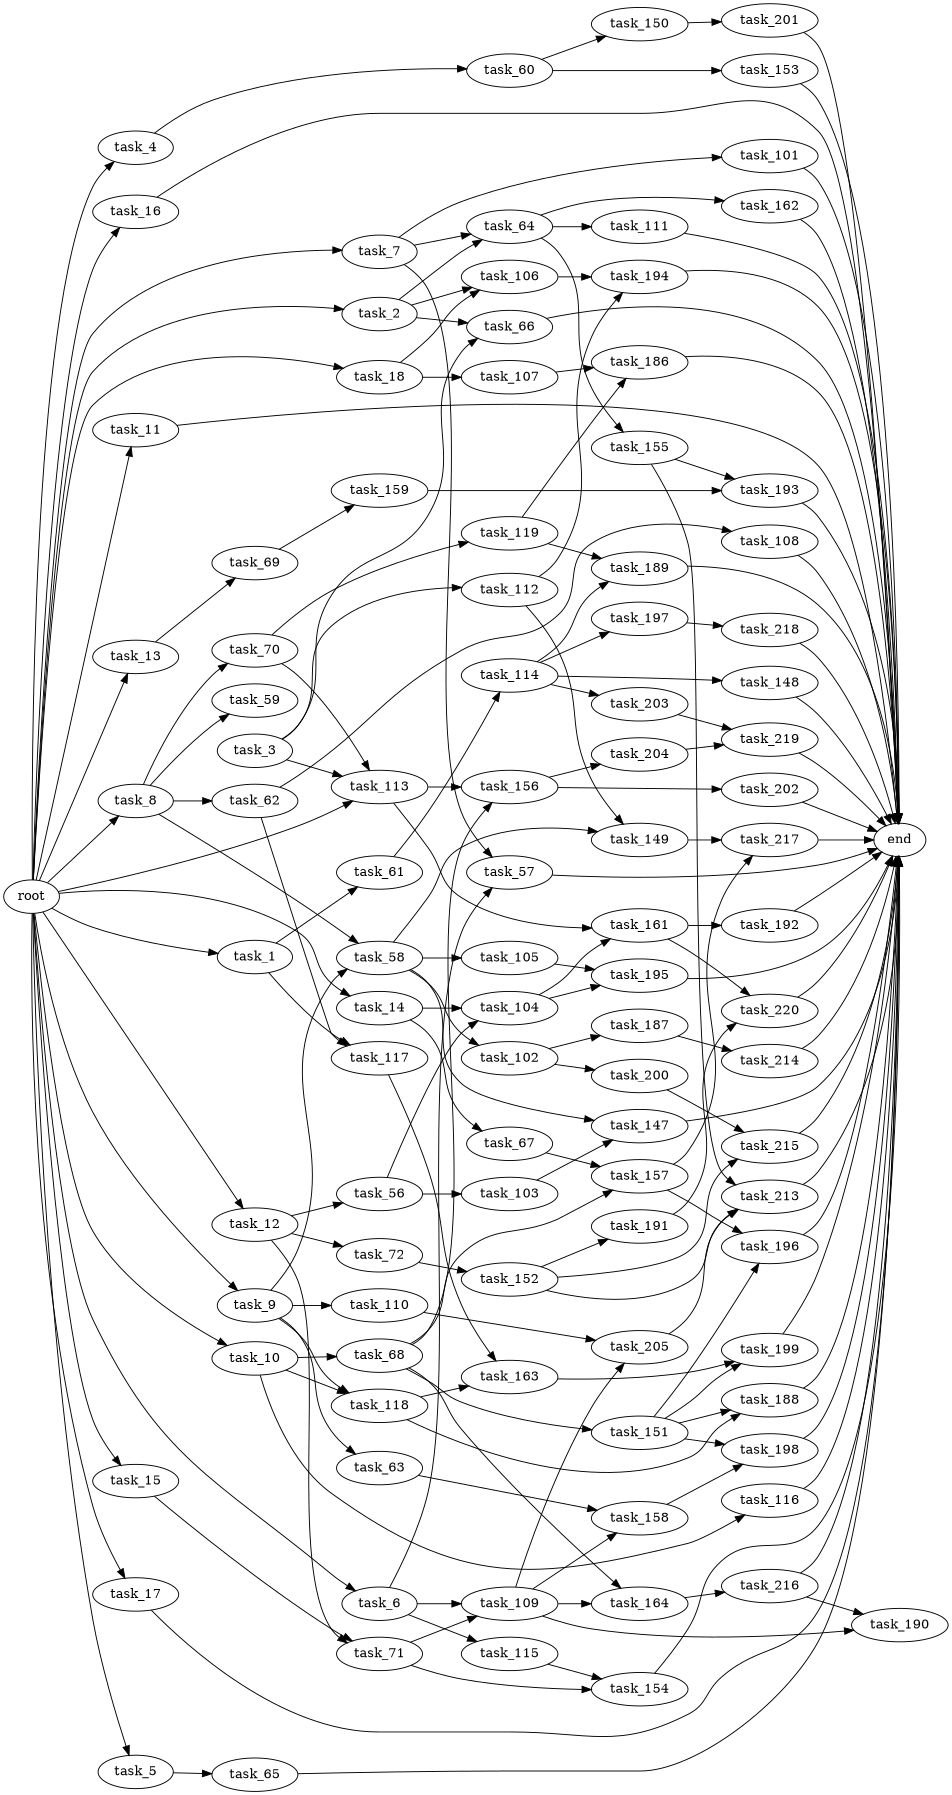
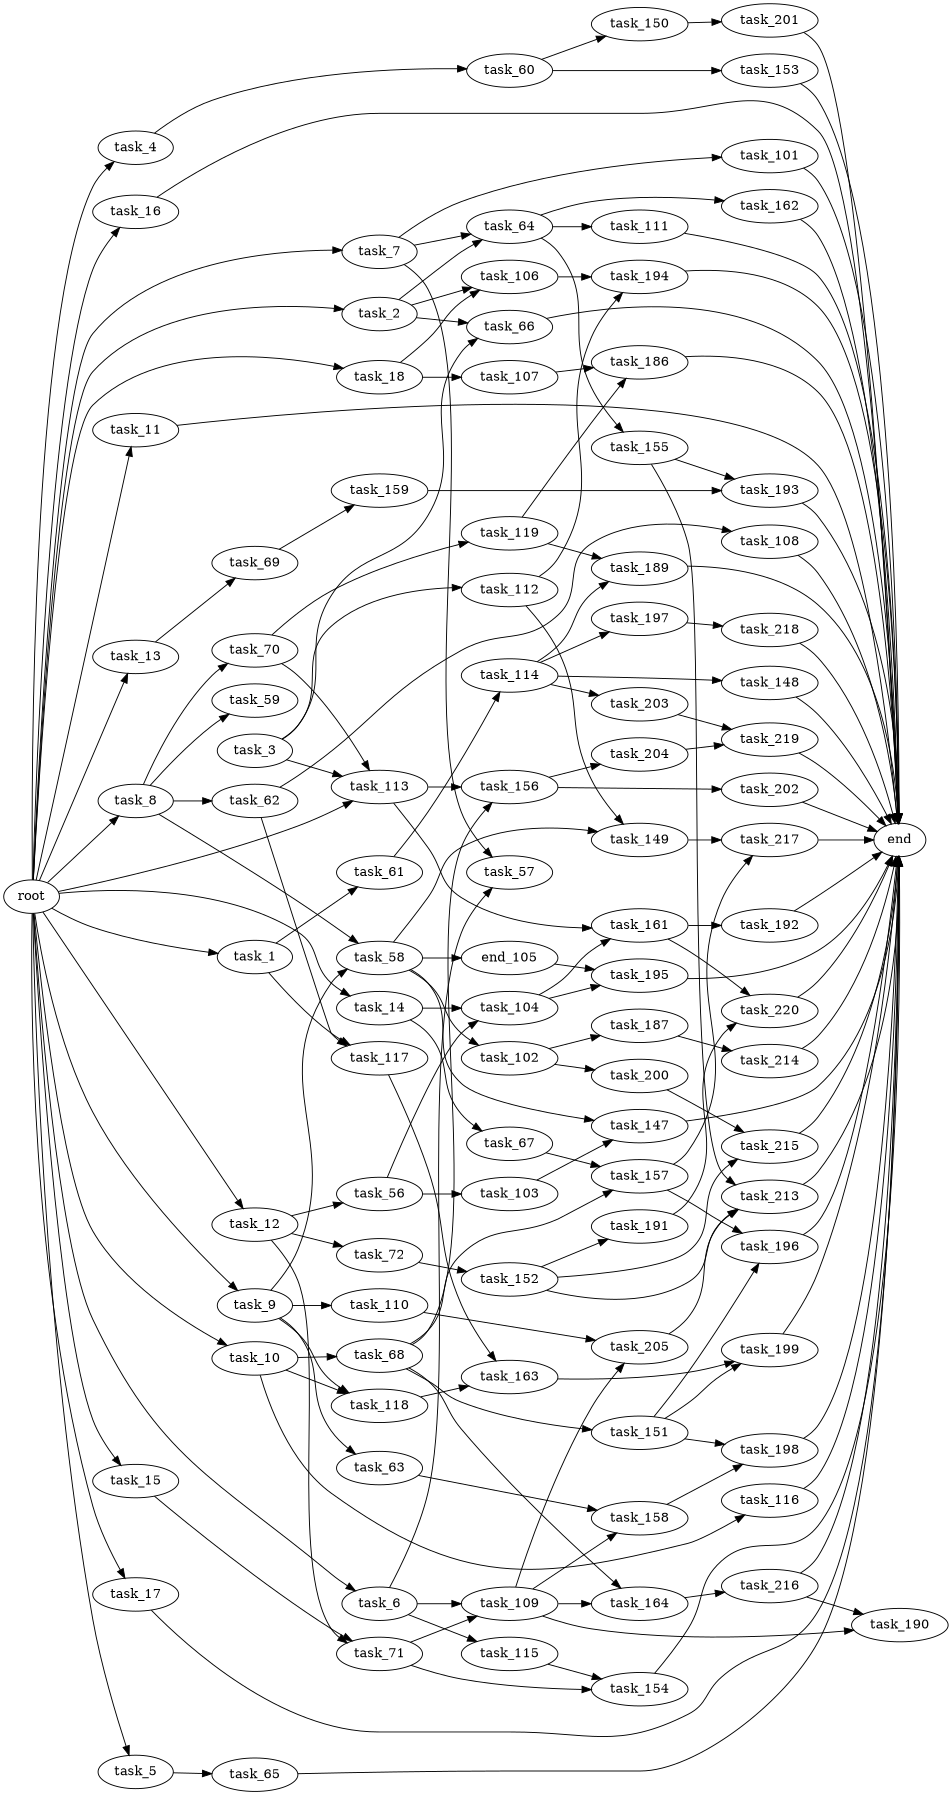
edge "task_57" -> "end": removed
node "task_105": label "task_105" -> "end_105"
node "task_188": removed
